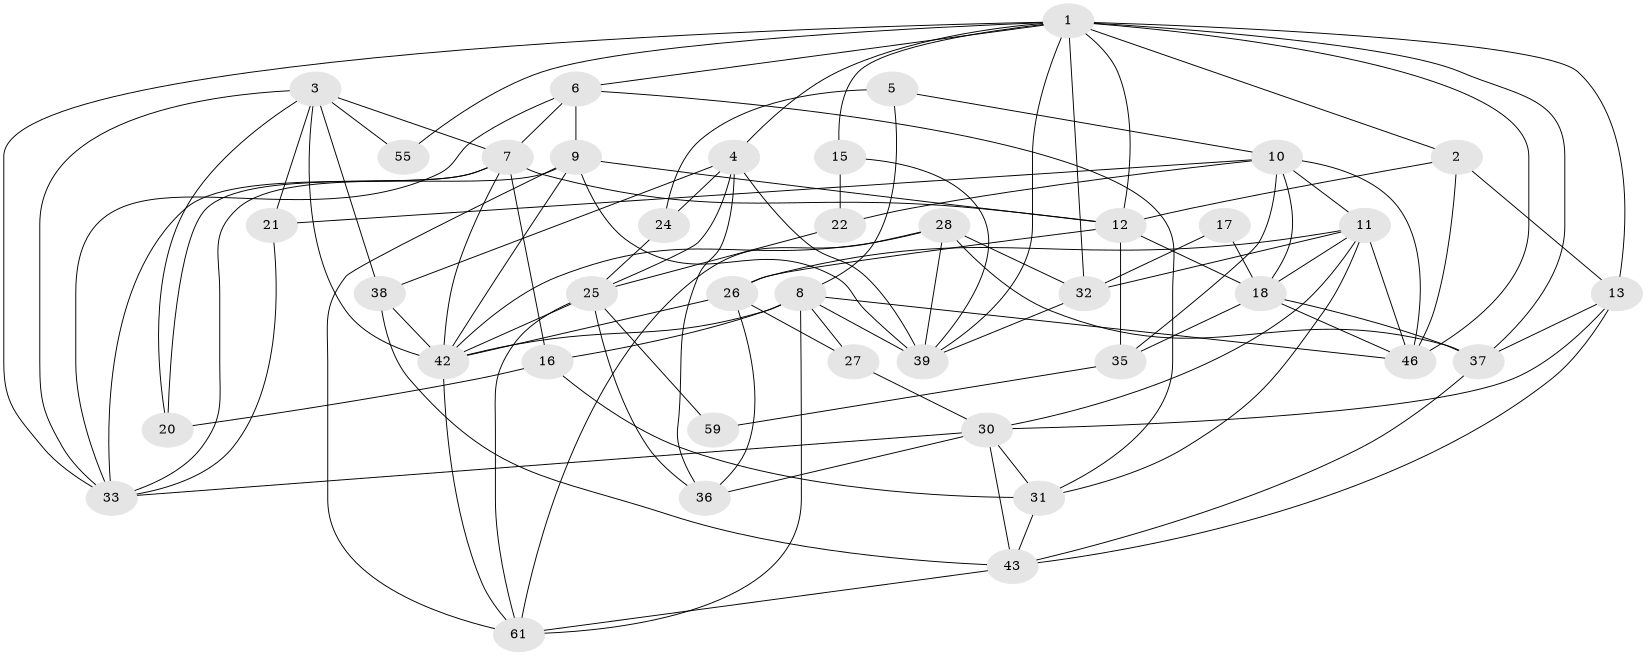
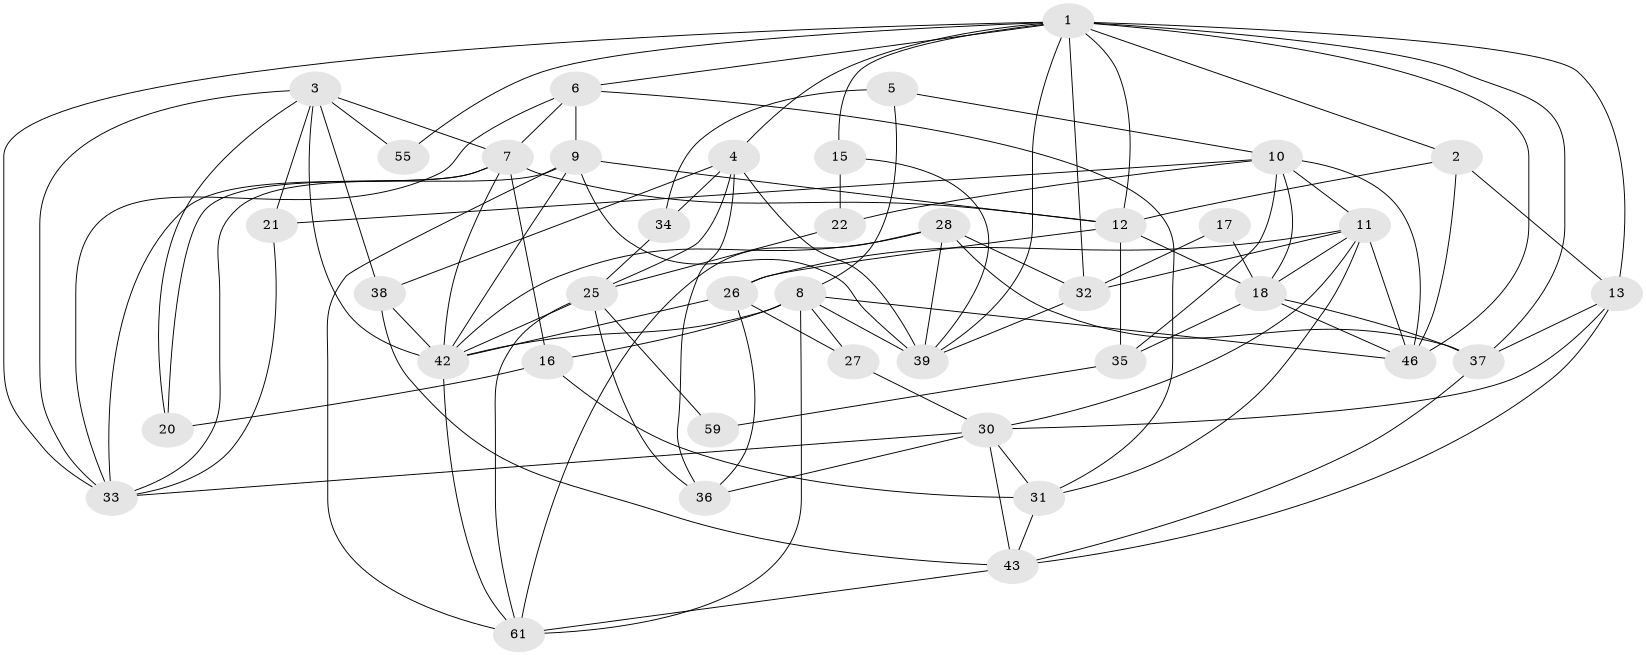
node "24": label "24" -> "34"
